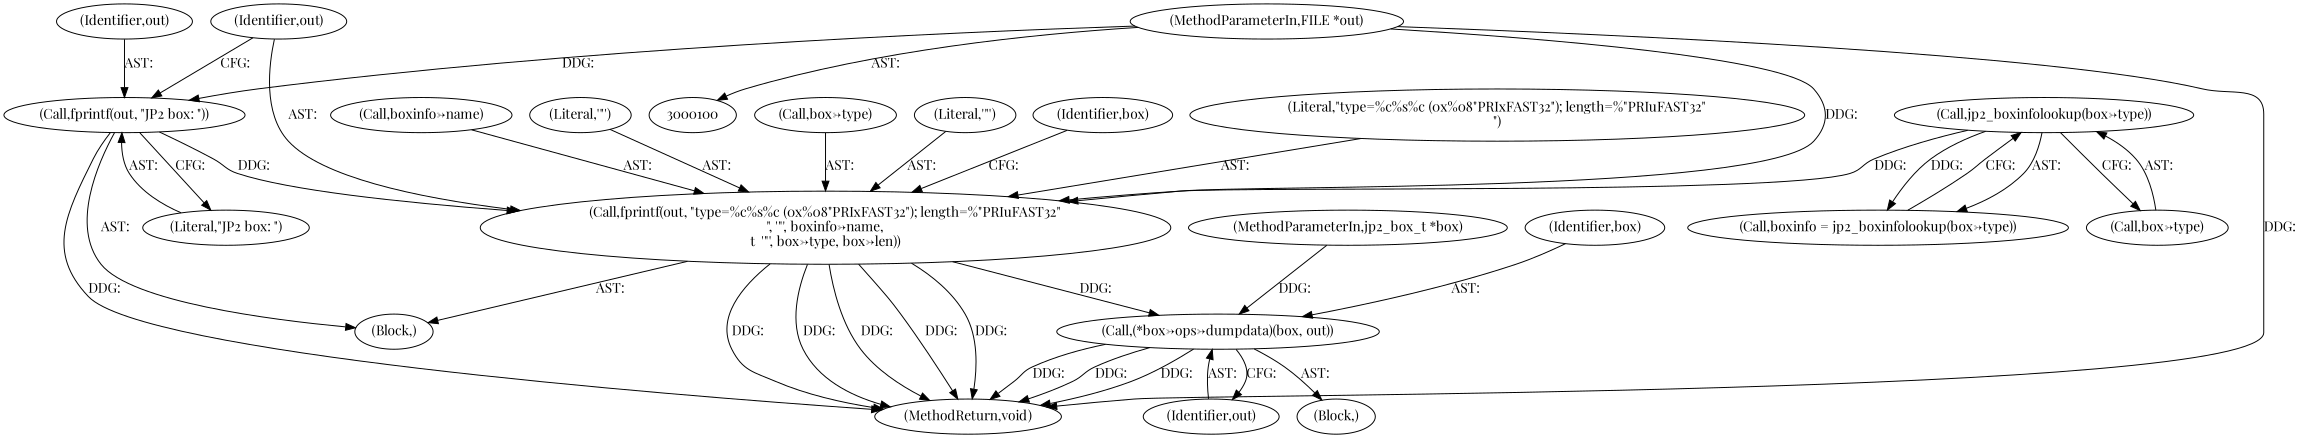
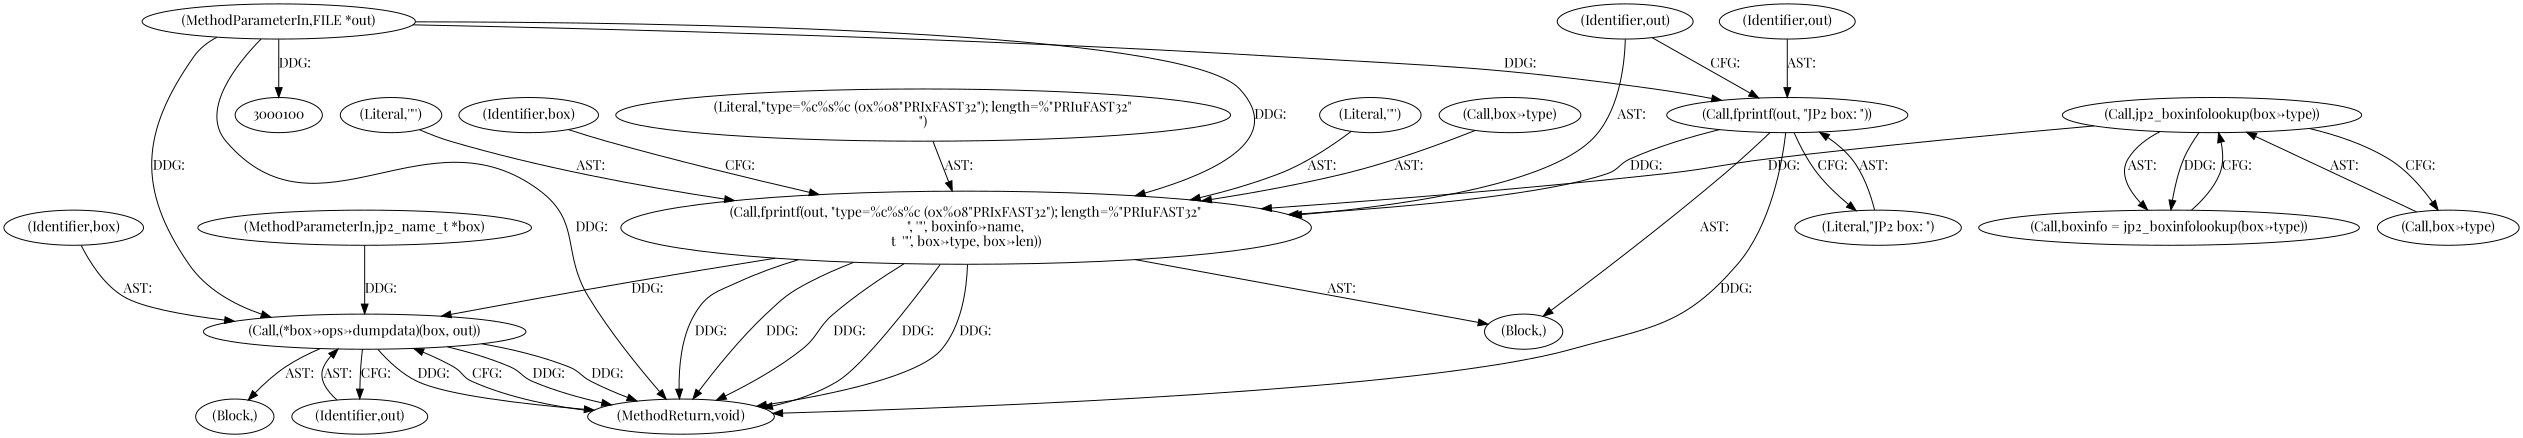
edge "(MethodParameterIn,FILE *out)" -> "3000100": label "AST: " -> "DDG: "
node "(Call,boxinfo->name)": removed
edge "(MethodParameterIn,FILE *out)" -> "(Call,(*box->ops->dumpdata)(box, out))": added, label "DDG:"
node "(MethodParameterIn,jp2_box_t *box)": label "(MethodParameterIn,jp2_box_t *box)" -> "(MethodParameterIn,jp2_name_t *box)"
edge "(MethodReturn,void)" -> "(Call,(*box->ops->dumpdata)(box, out))": added, label "CFG:"
